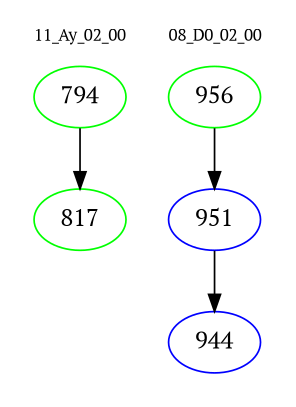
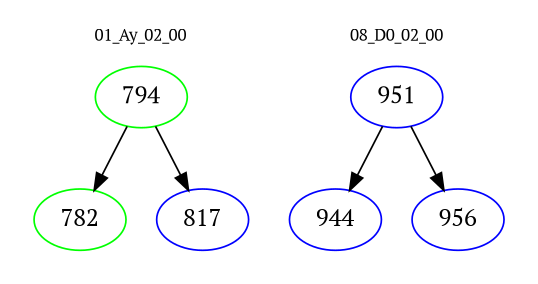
cluster "11_Ay_02_00": label "11_Ay_02_00" -> "01_Ay_02_00"
node "956": color green -> blue
edge "956" -> "951": reversed
node "782": added
node "817": color green -> blue
